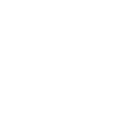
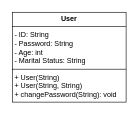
node "User - ID: String - Password: String - Age: int - Marital Status: String + User(String) + User(String, String) + changePassword(String): void": added
